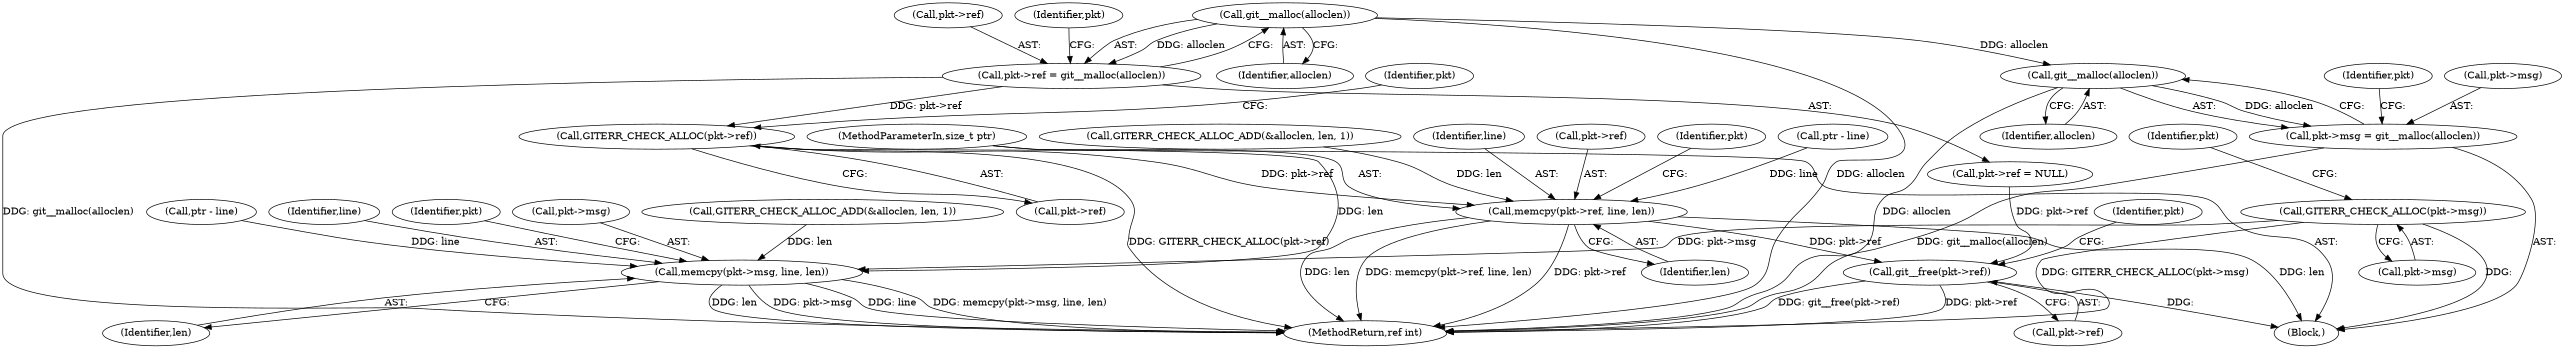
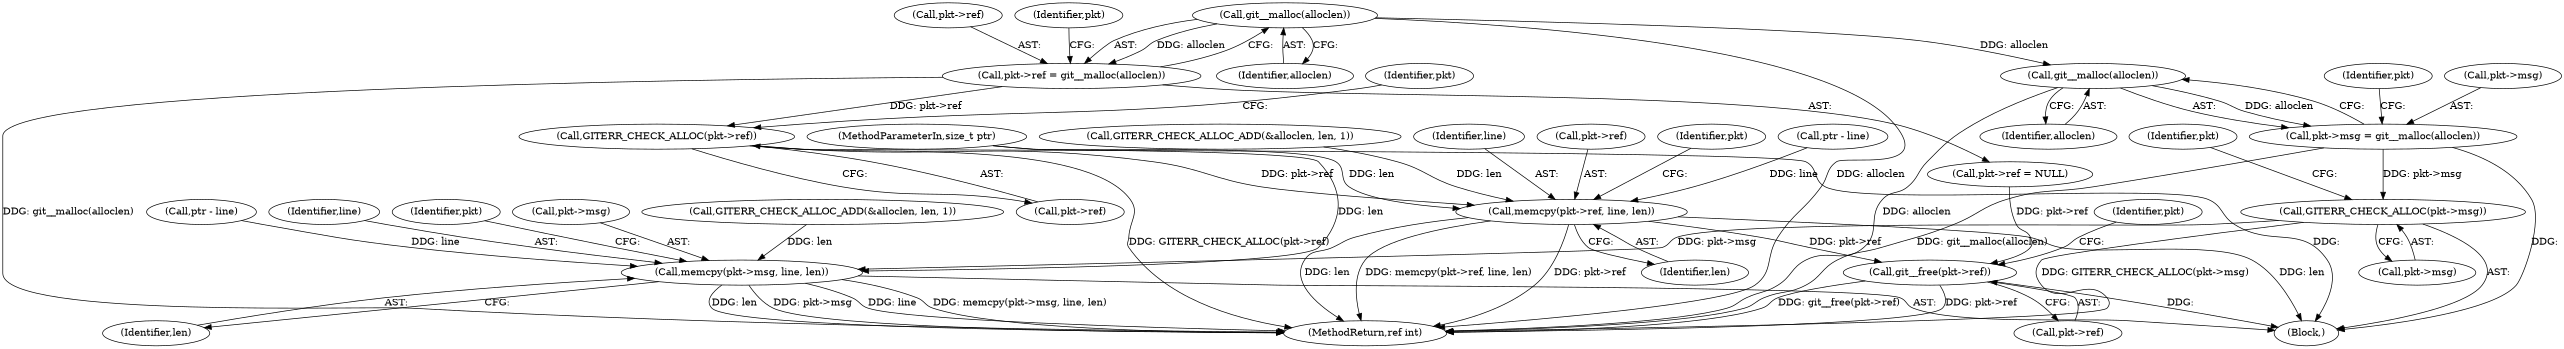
edge "(Call,pkt->msg = git__malloc(alloclen))" -> "(Call,GITERR_CHECK_ALLOC(pkt->msg))": added, label "DDG: pkt->msg"
edge "(MethodParameterIn,size_t ptr)" -> "(Call,memcpy(pkt->ref, line, len))": label "AST: " -> "DDG: len"
edge "(Call,GITERR_CHECK_ALLOC(pkt->ref))" -> "(Block,)": label "AST: " -> "DDG: "
edge "(Call,pkt->msg = git__malloc(alloclen))" -> "(Block,)": label "AST: " -> "DDG: "
edge "(Call,GITERR_CHECK_ALLOC(pkt->msg))" -> "(Block,)": label "DDG: " -> "AST: "
edge "(Call,memcpy(pkt->msg, line, len))" -> "(Block,)": added, label "AST:"
